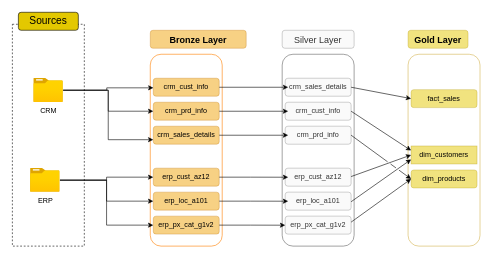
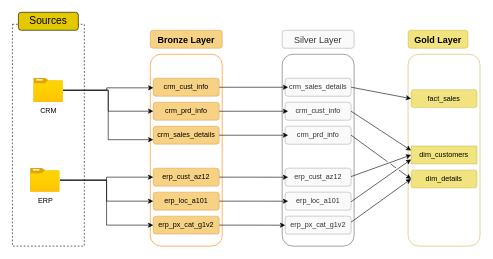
node "Bronze Layer": size 96x18 -> 72x18
node "dim_products": label "dim_products" -> "dim_details"
